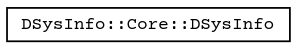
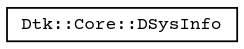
node "DSysInfo::Core::DSysInfo": label "DSysInfo::Core::DSysInfo" -> "Dtk::Core::DSysInfo"
